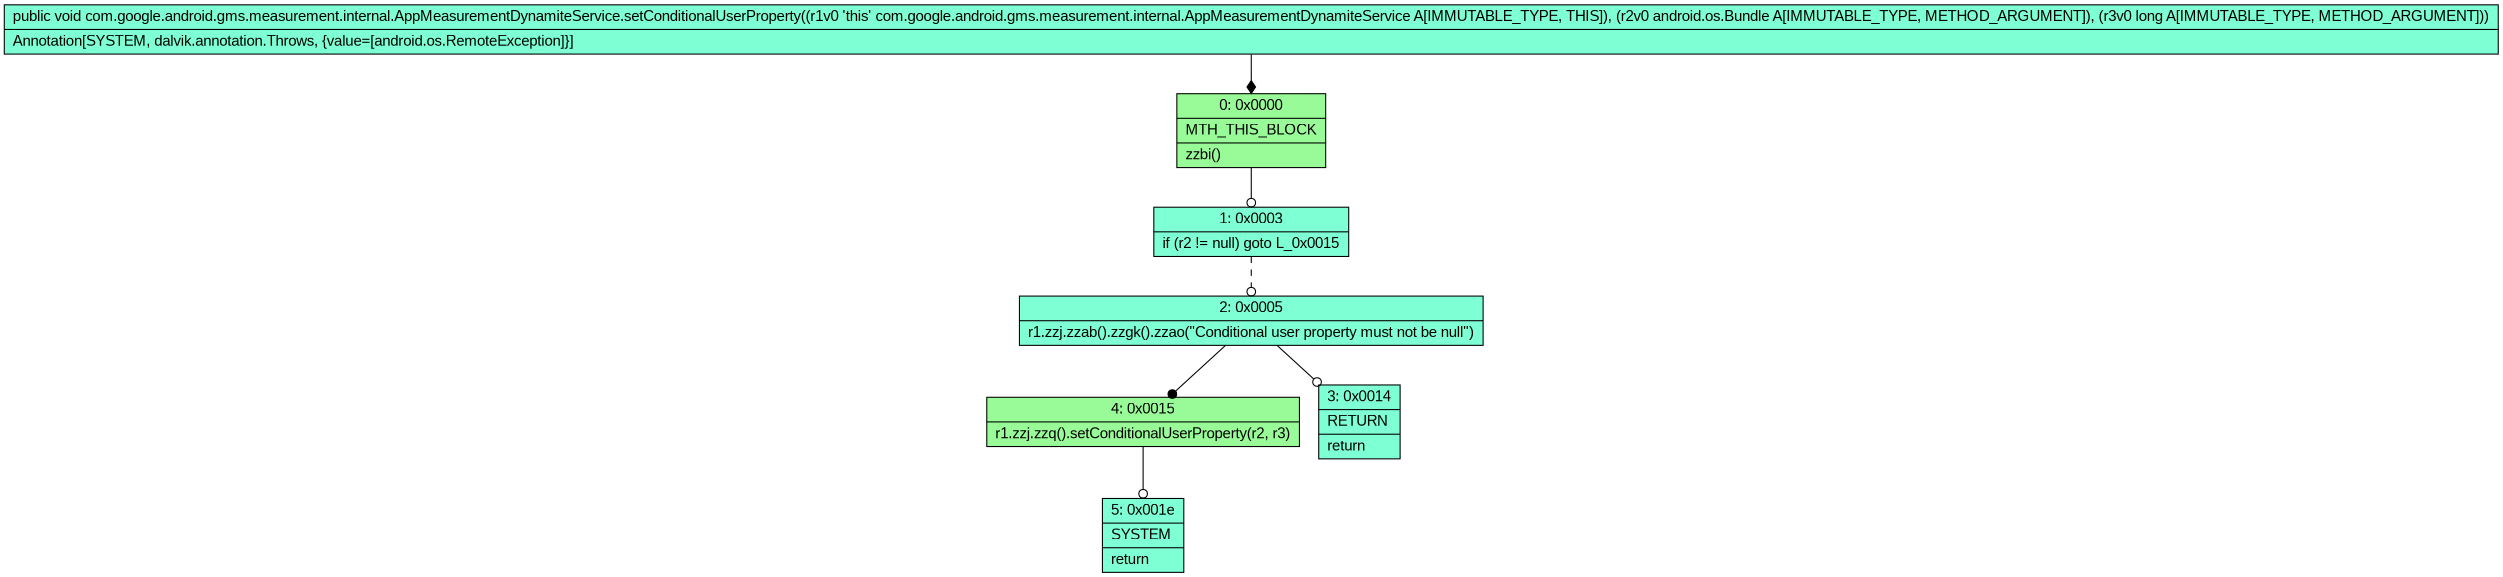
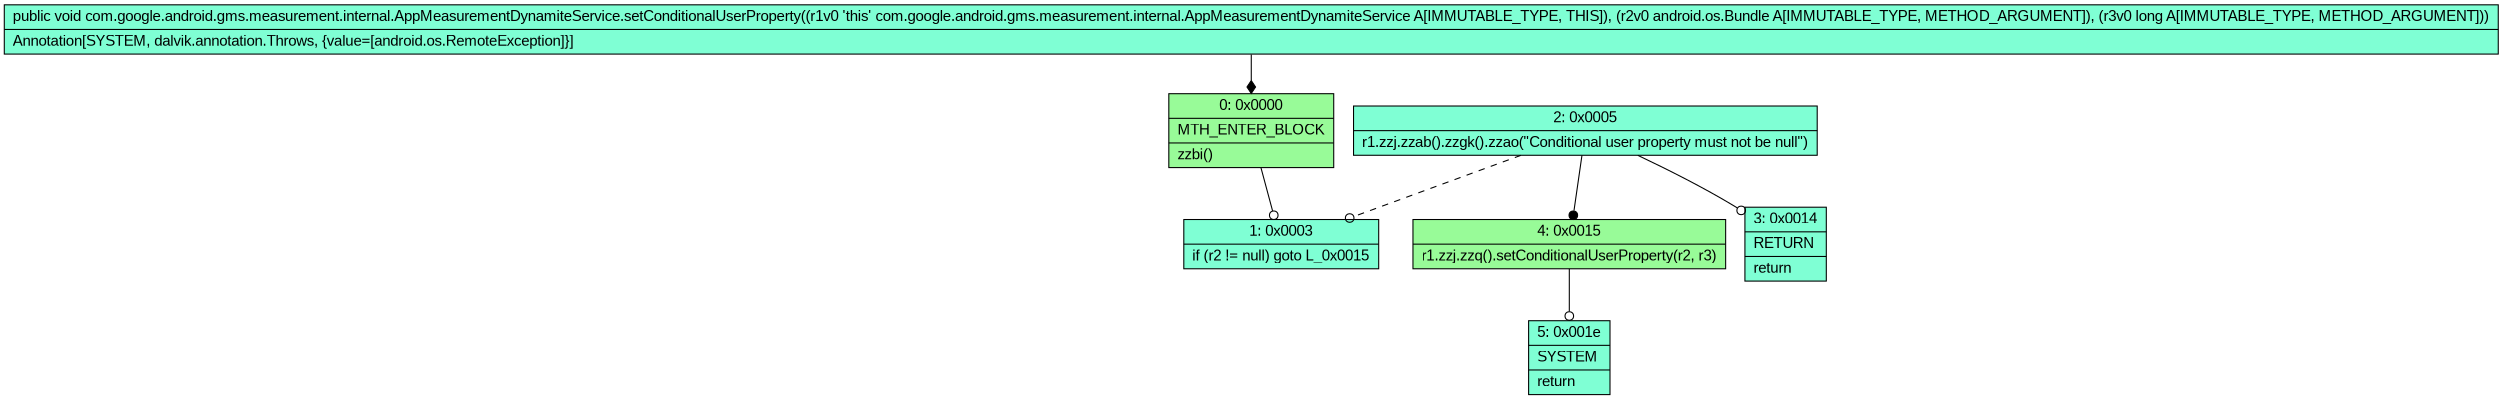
node "0: 0x0000": text "MTH_THIS_BLOCK" -> "MTH_ENTER_BLOCK"
edge "1: 0x0003" -> "2: 0x0005": reversed
